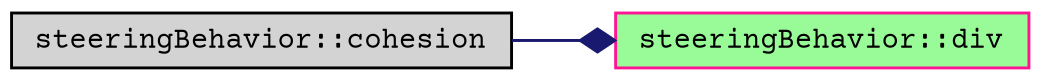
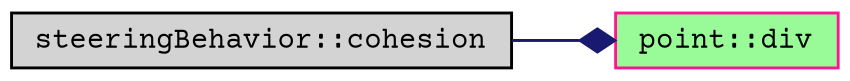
node "steeringBehavior::div": label "steeringBehavior::div" -> "point::div"
